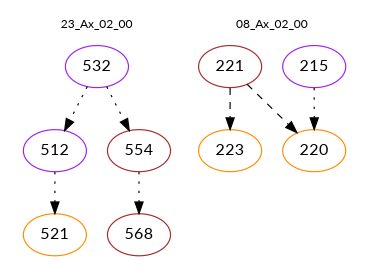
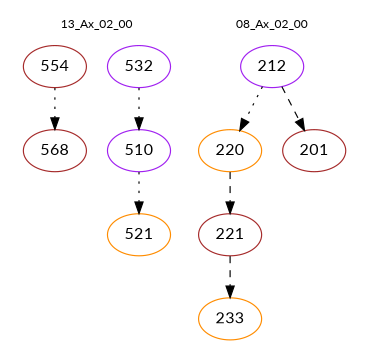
cluster "23_Ax_02_00": label "23_Ax_02_00" -> "13_Ax_02_00"
node "215": label "215" -> "212"
edge "532" -> "554": removed
edge "221" -> "220": reversed
node "512": label "512" -> "510"
node "223": label "223" -> "233"
node "201": added
